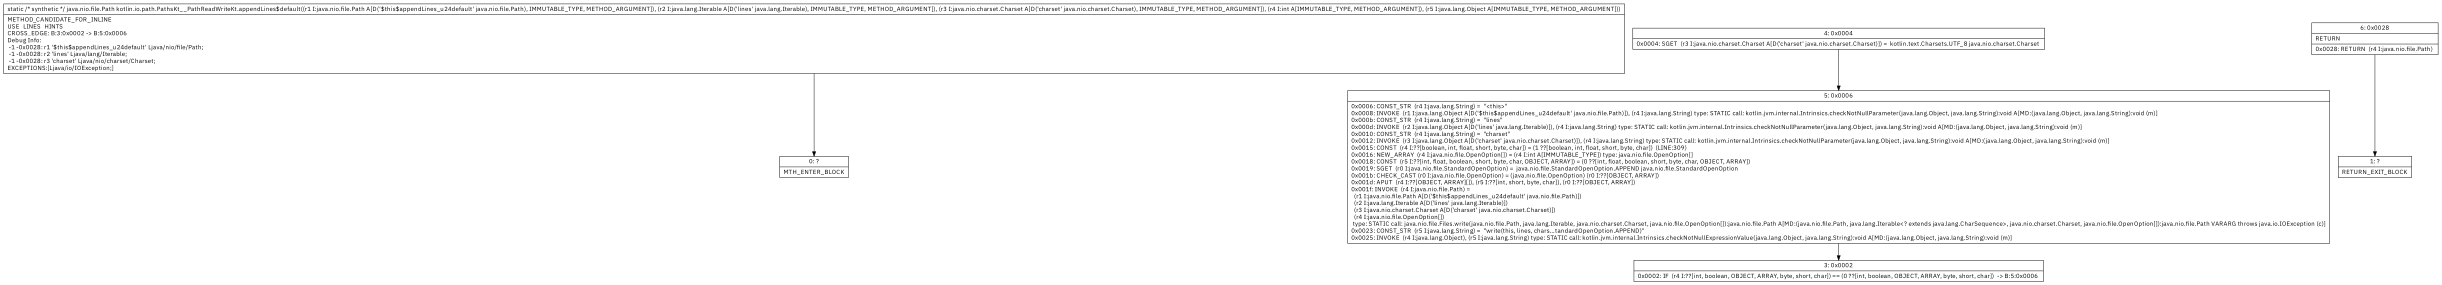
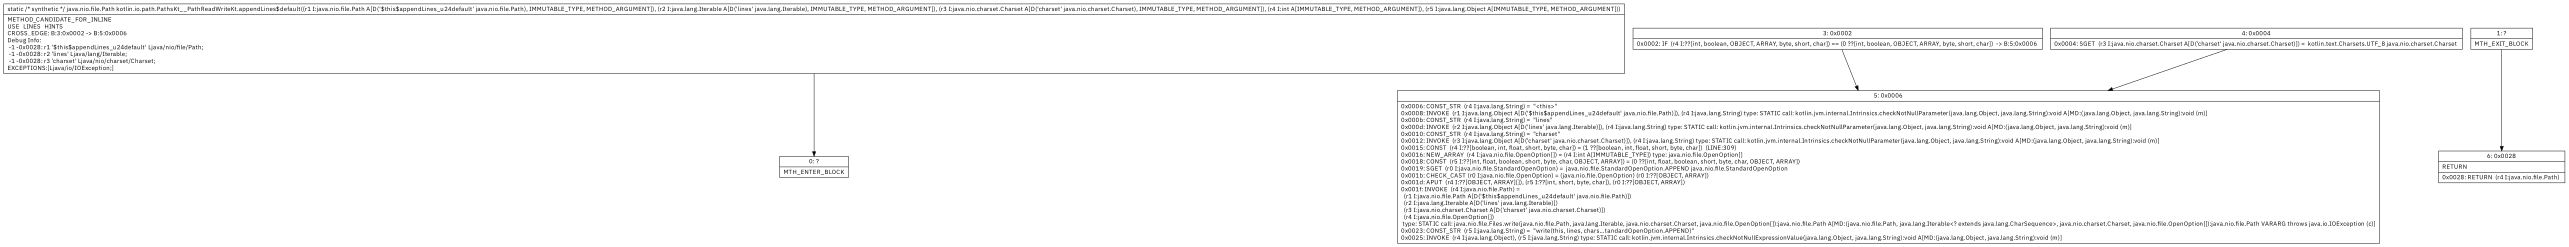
edge "6: 0x0028" -> "1: ?": reversed
node "1: ?": text "RETURN_EXIT_BLOCK" -> "MTH_EXIT_BLOCK"
edge "5: 0x0006" -> "3: 0x0002": reversed
